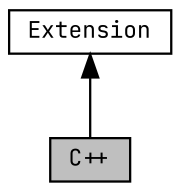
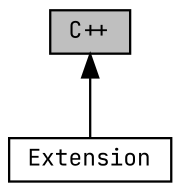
edge "C++" -> "Extension": reversed
